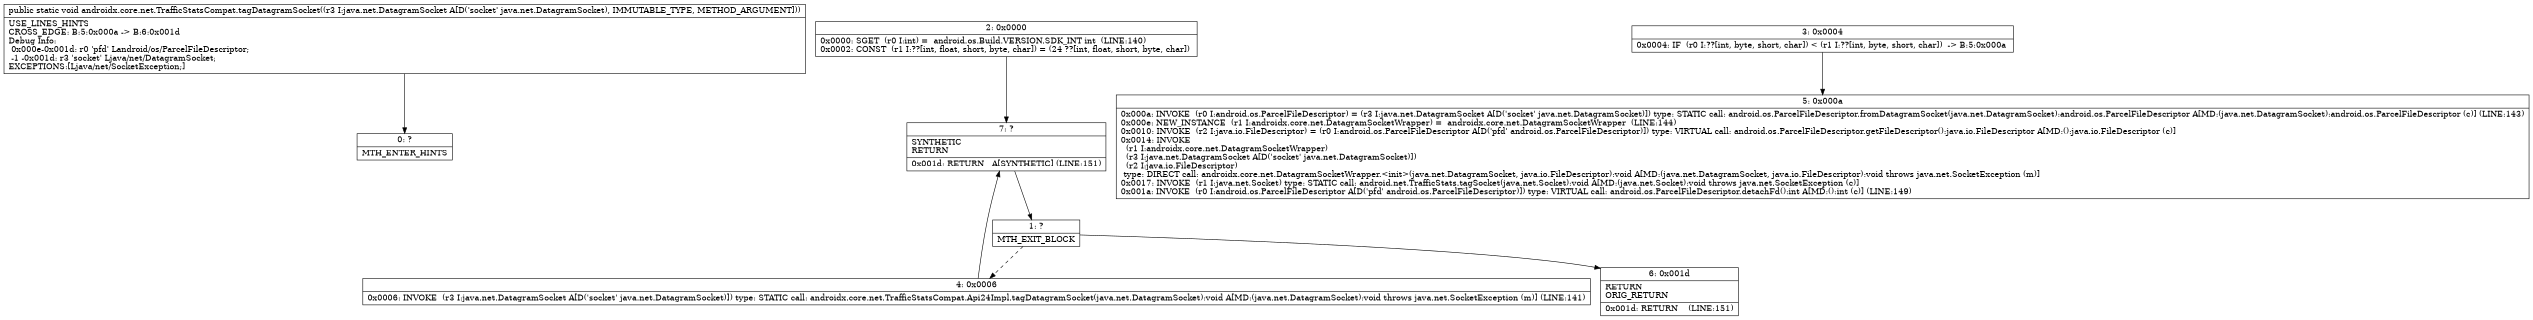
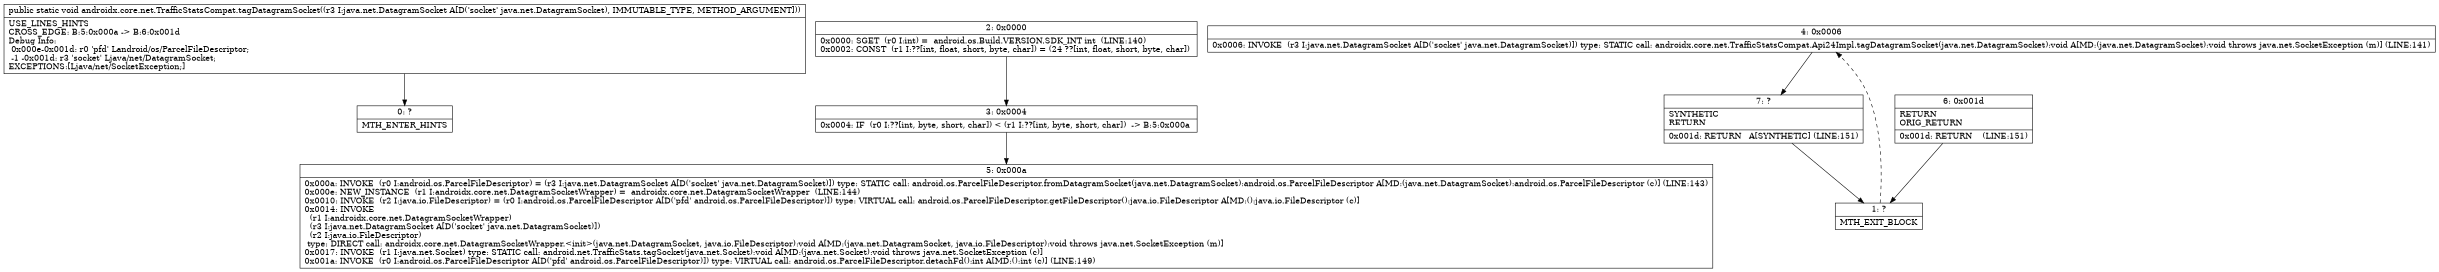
edge "2: 0x0000" -> "7: ?": now "2: 0x0000" -> "3: 0x0004"
edge "1: ?" -> "6: 0x001d": reversed
